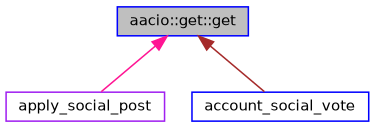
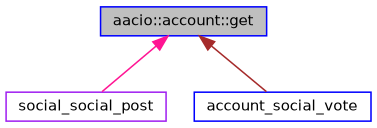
node "aacio::get::get": label "aacio::get::get" -> "aacio::account::get"
node "apply_social_post": label "apply_social_post" -> "social_social_post"
